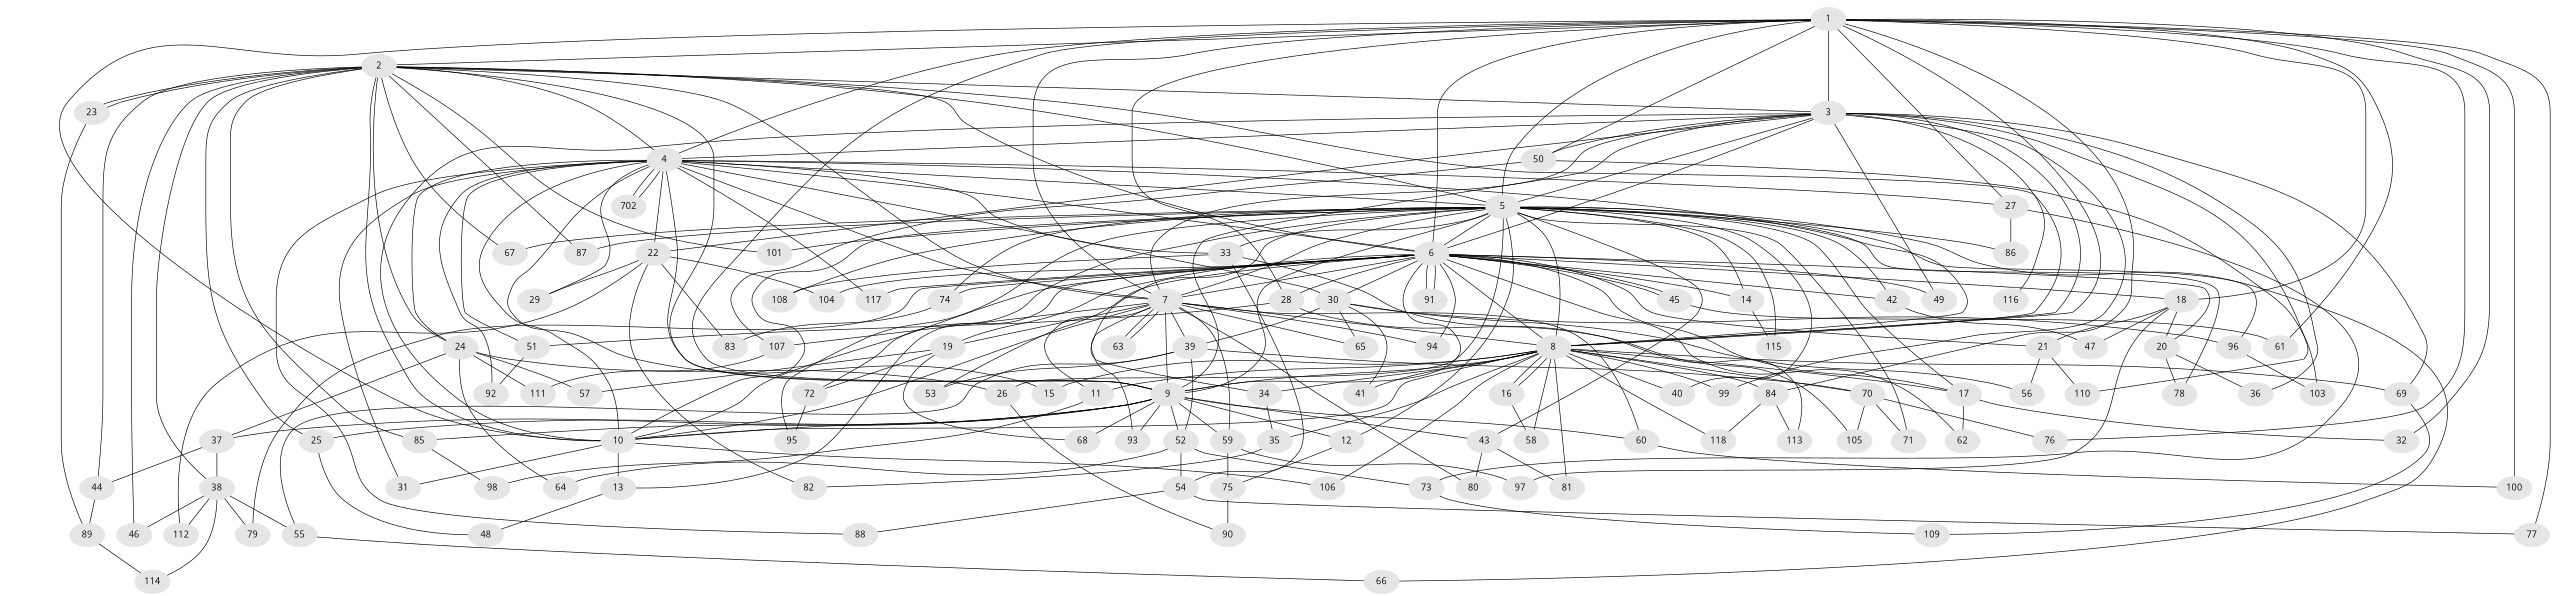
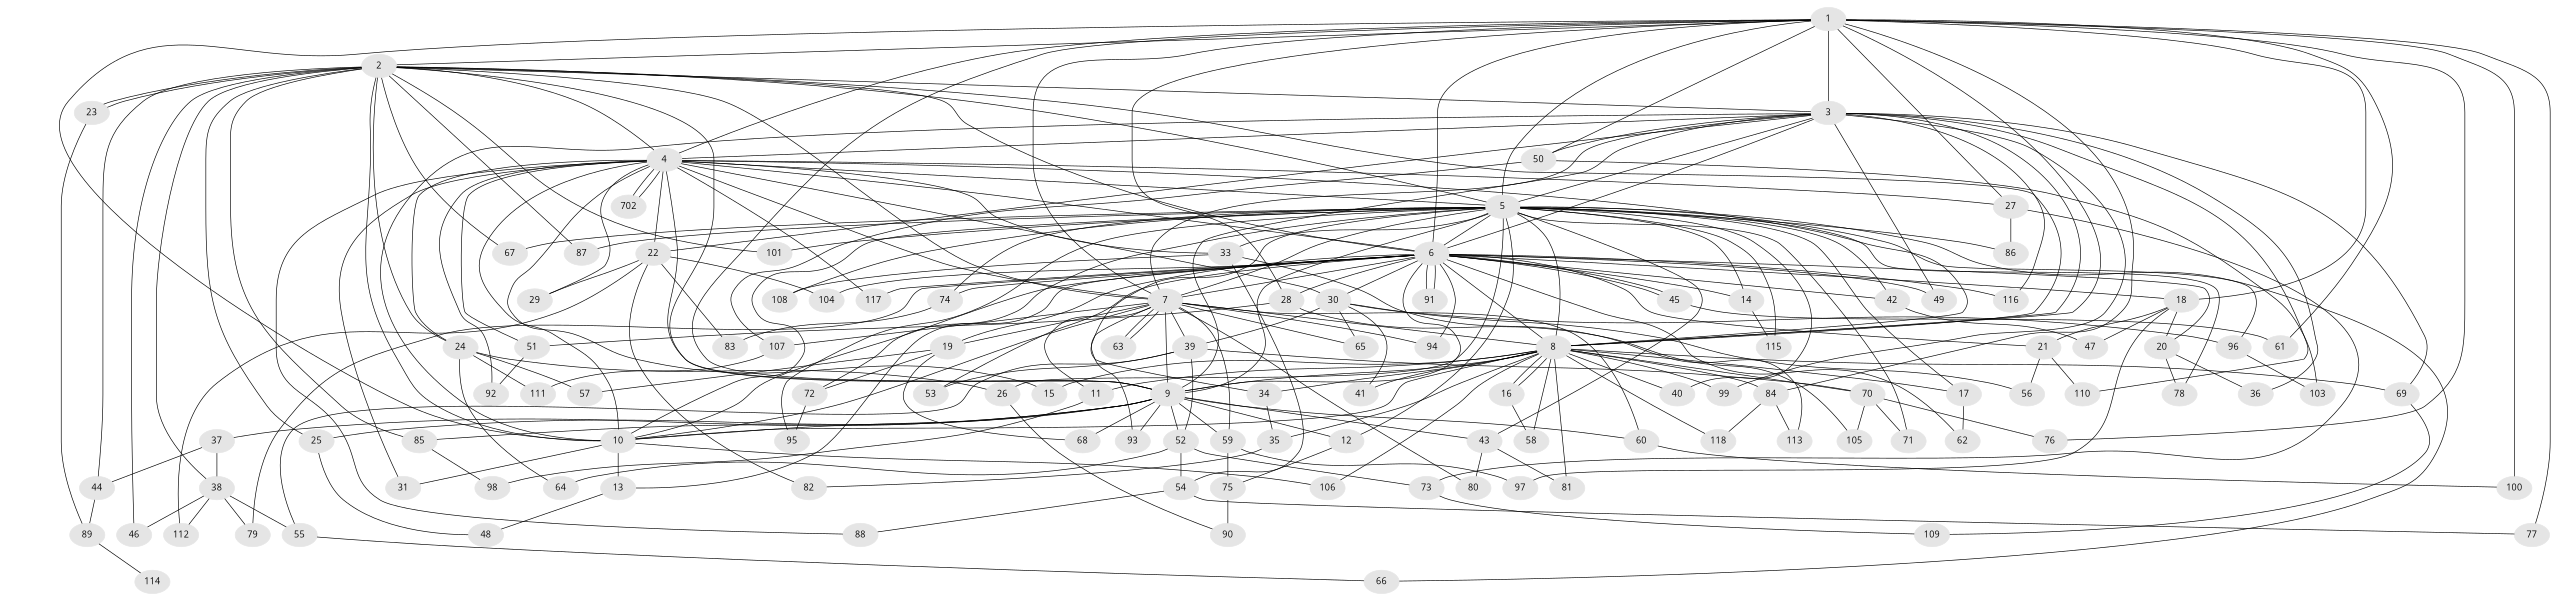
edge "6" -- "17": now "6" -- "116"
edge "24" -- "37": removed
node "32": removed
edge "38" -- "114": removed
